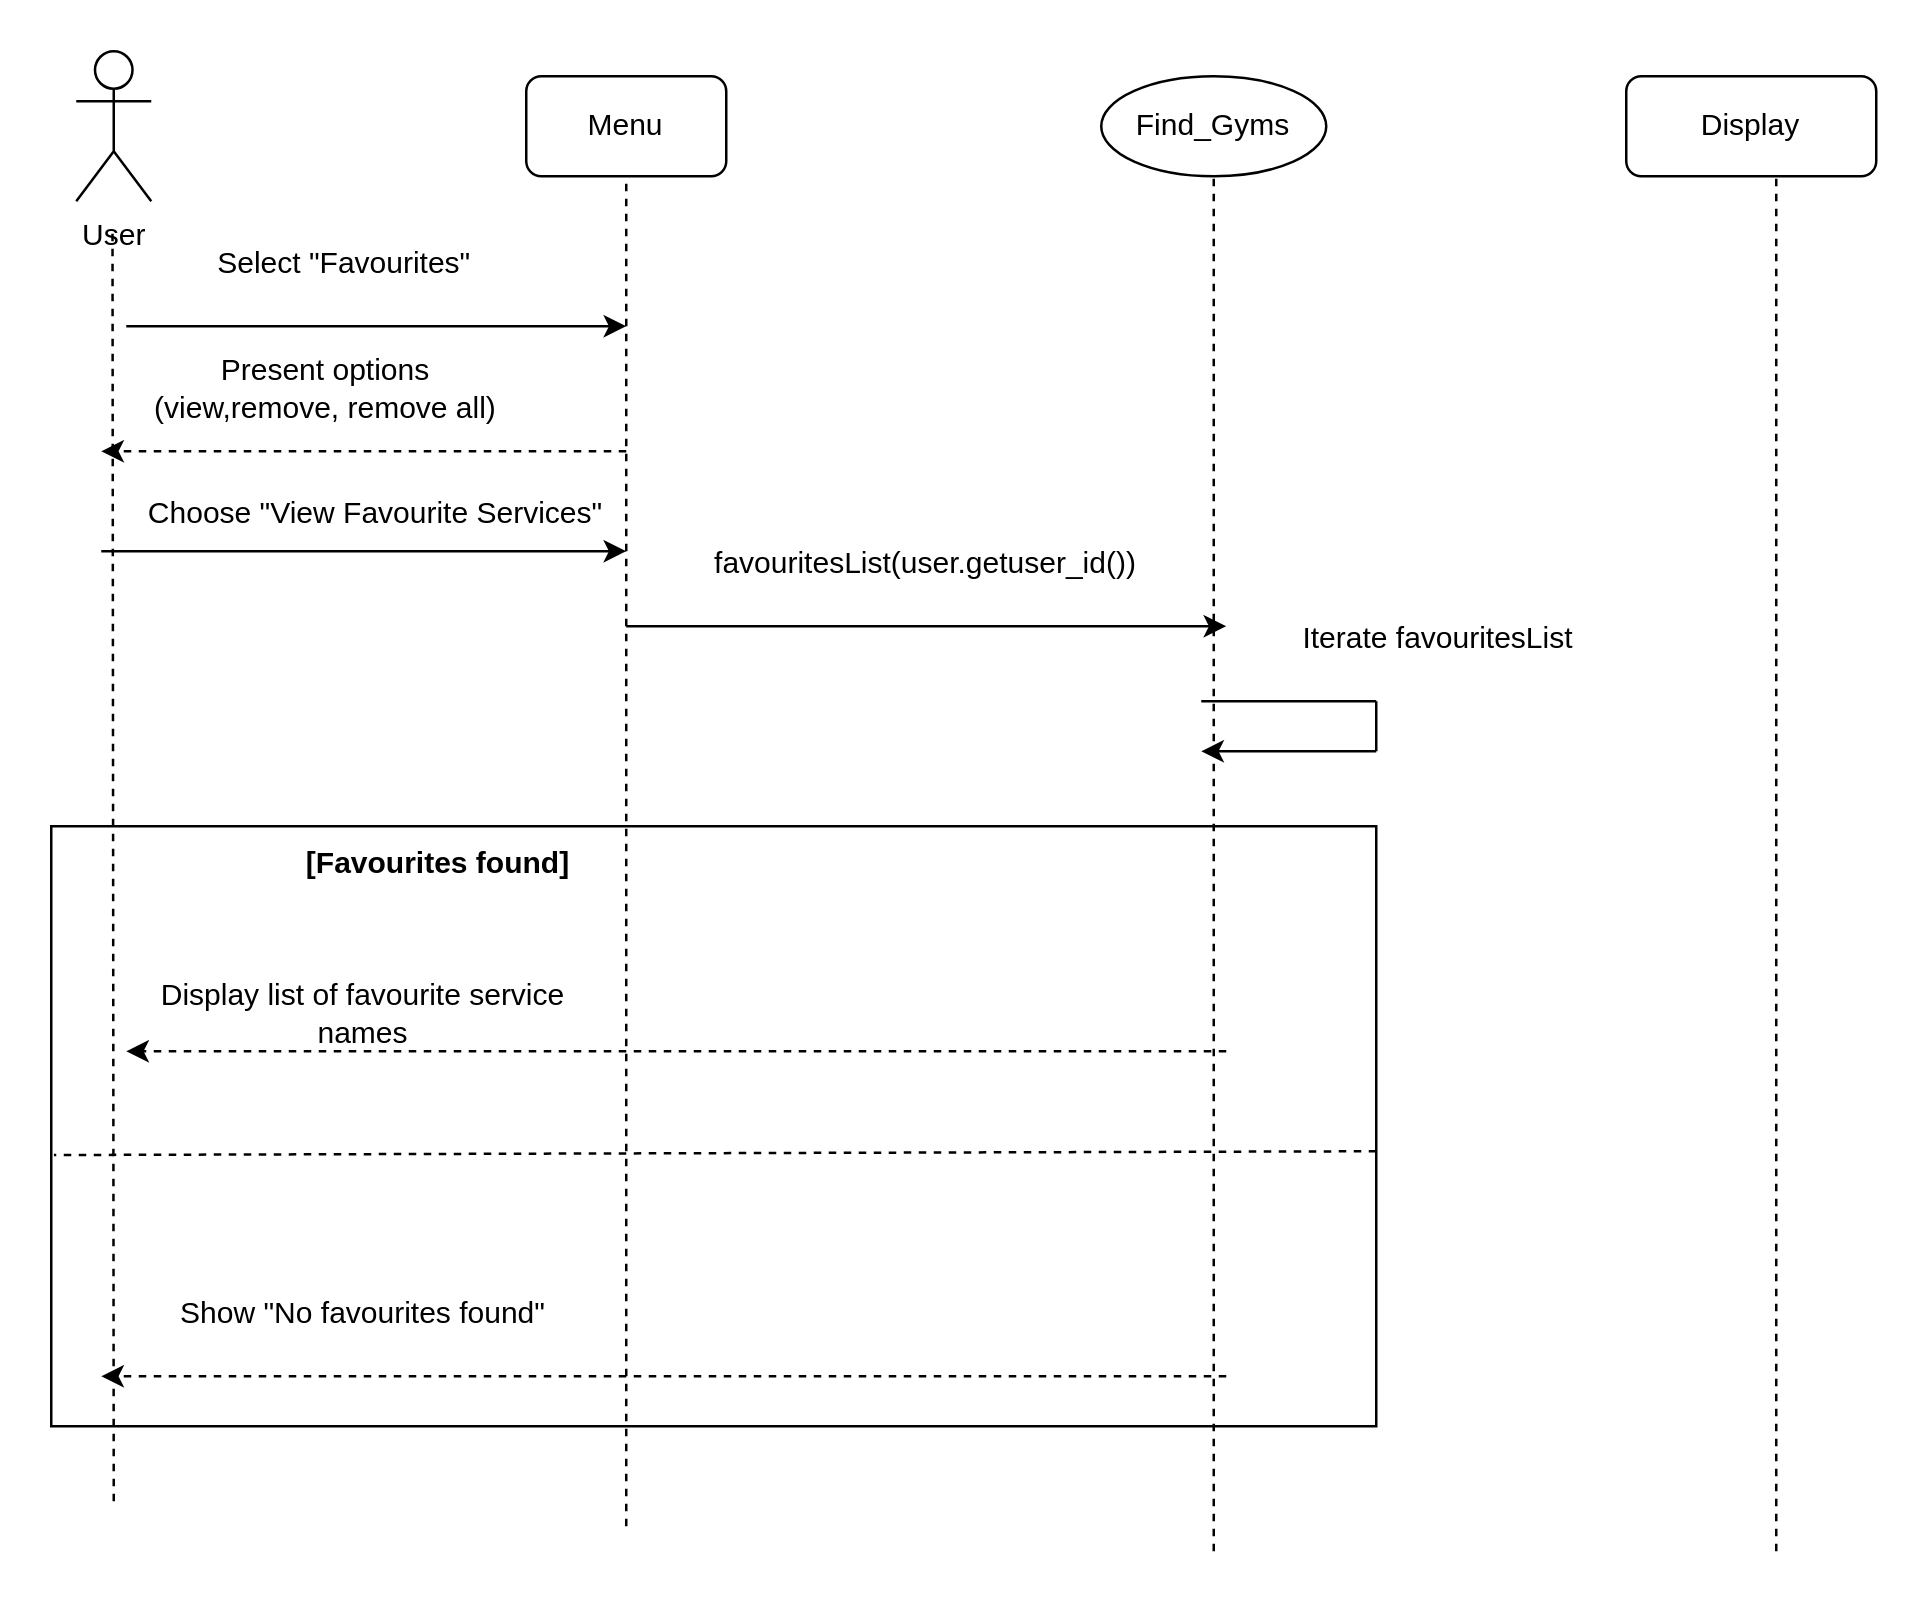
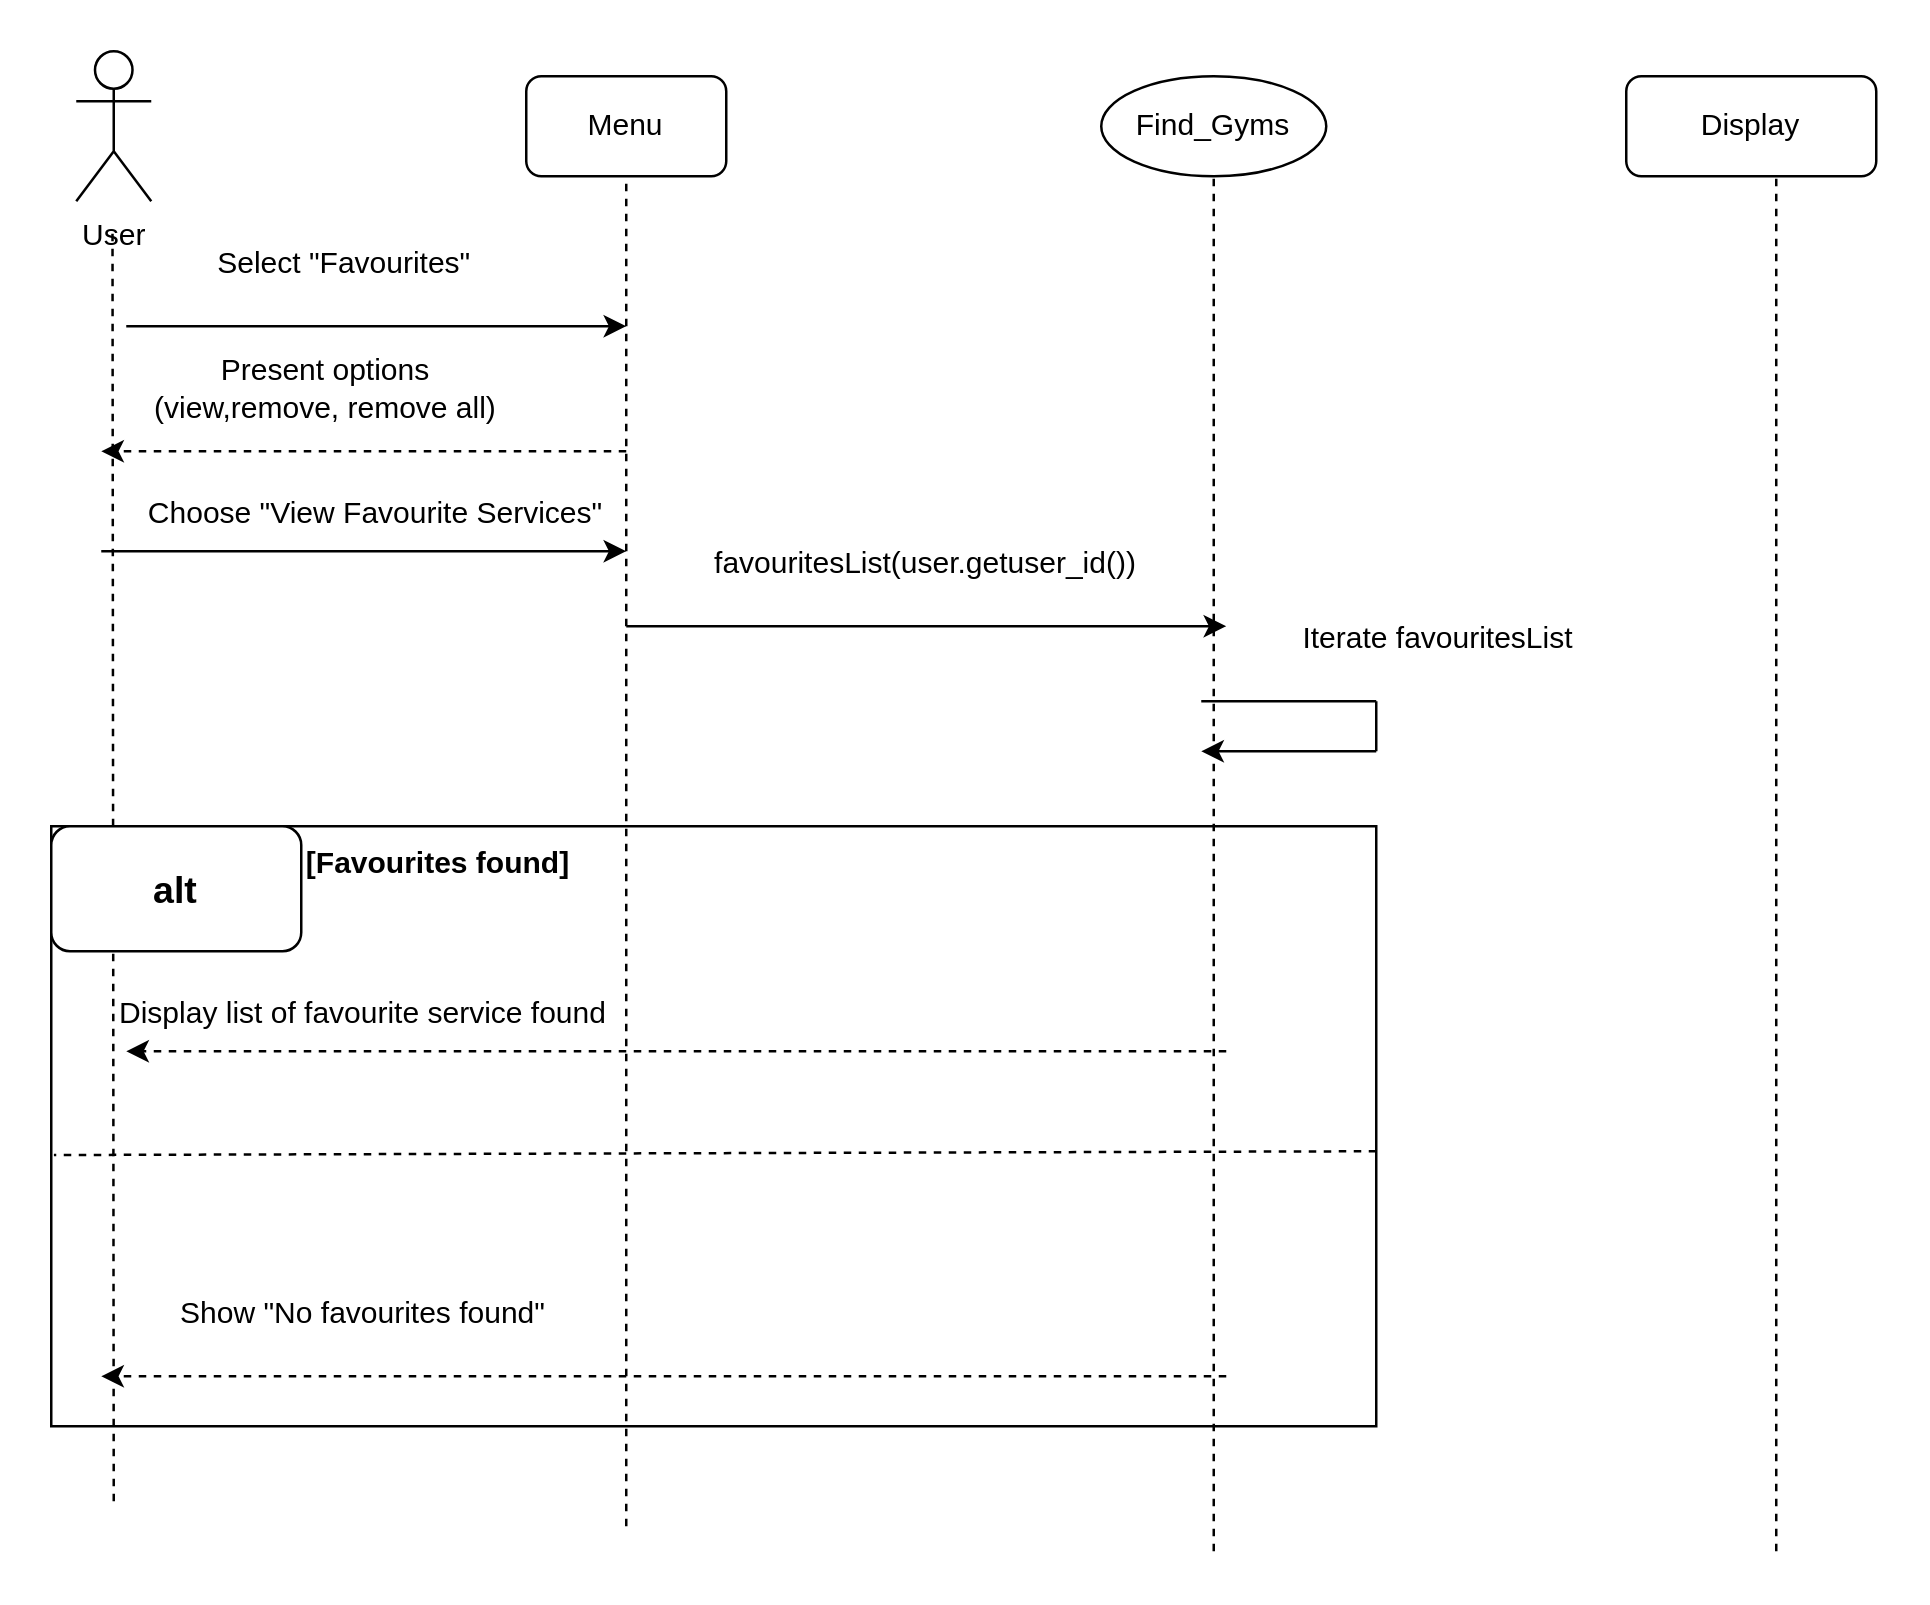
node "alt": added
node "Display list of favourite service names": label "Display list of favourite service names" -> "Display list of favourite service found"
